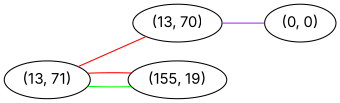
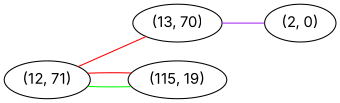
node "(0, 0)": label "(0, 0)" -> "(2, 0)"
node "(13, 71)": label "(13, 71)" -> "(12, 71)"
node "(155, 19)": label "(155, 19)" -> "(115, 19)"
